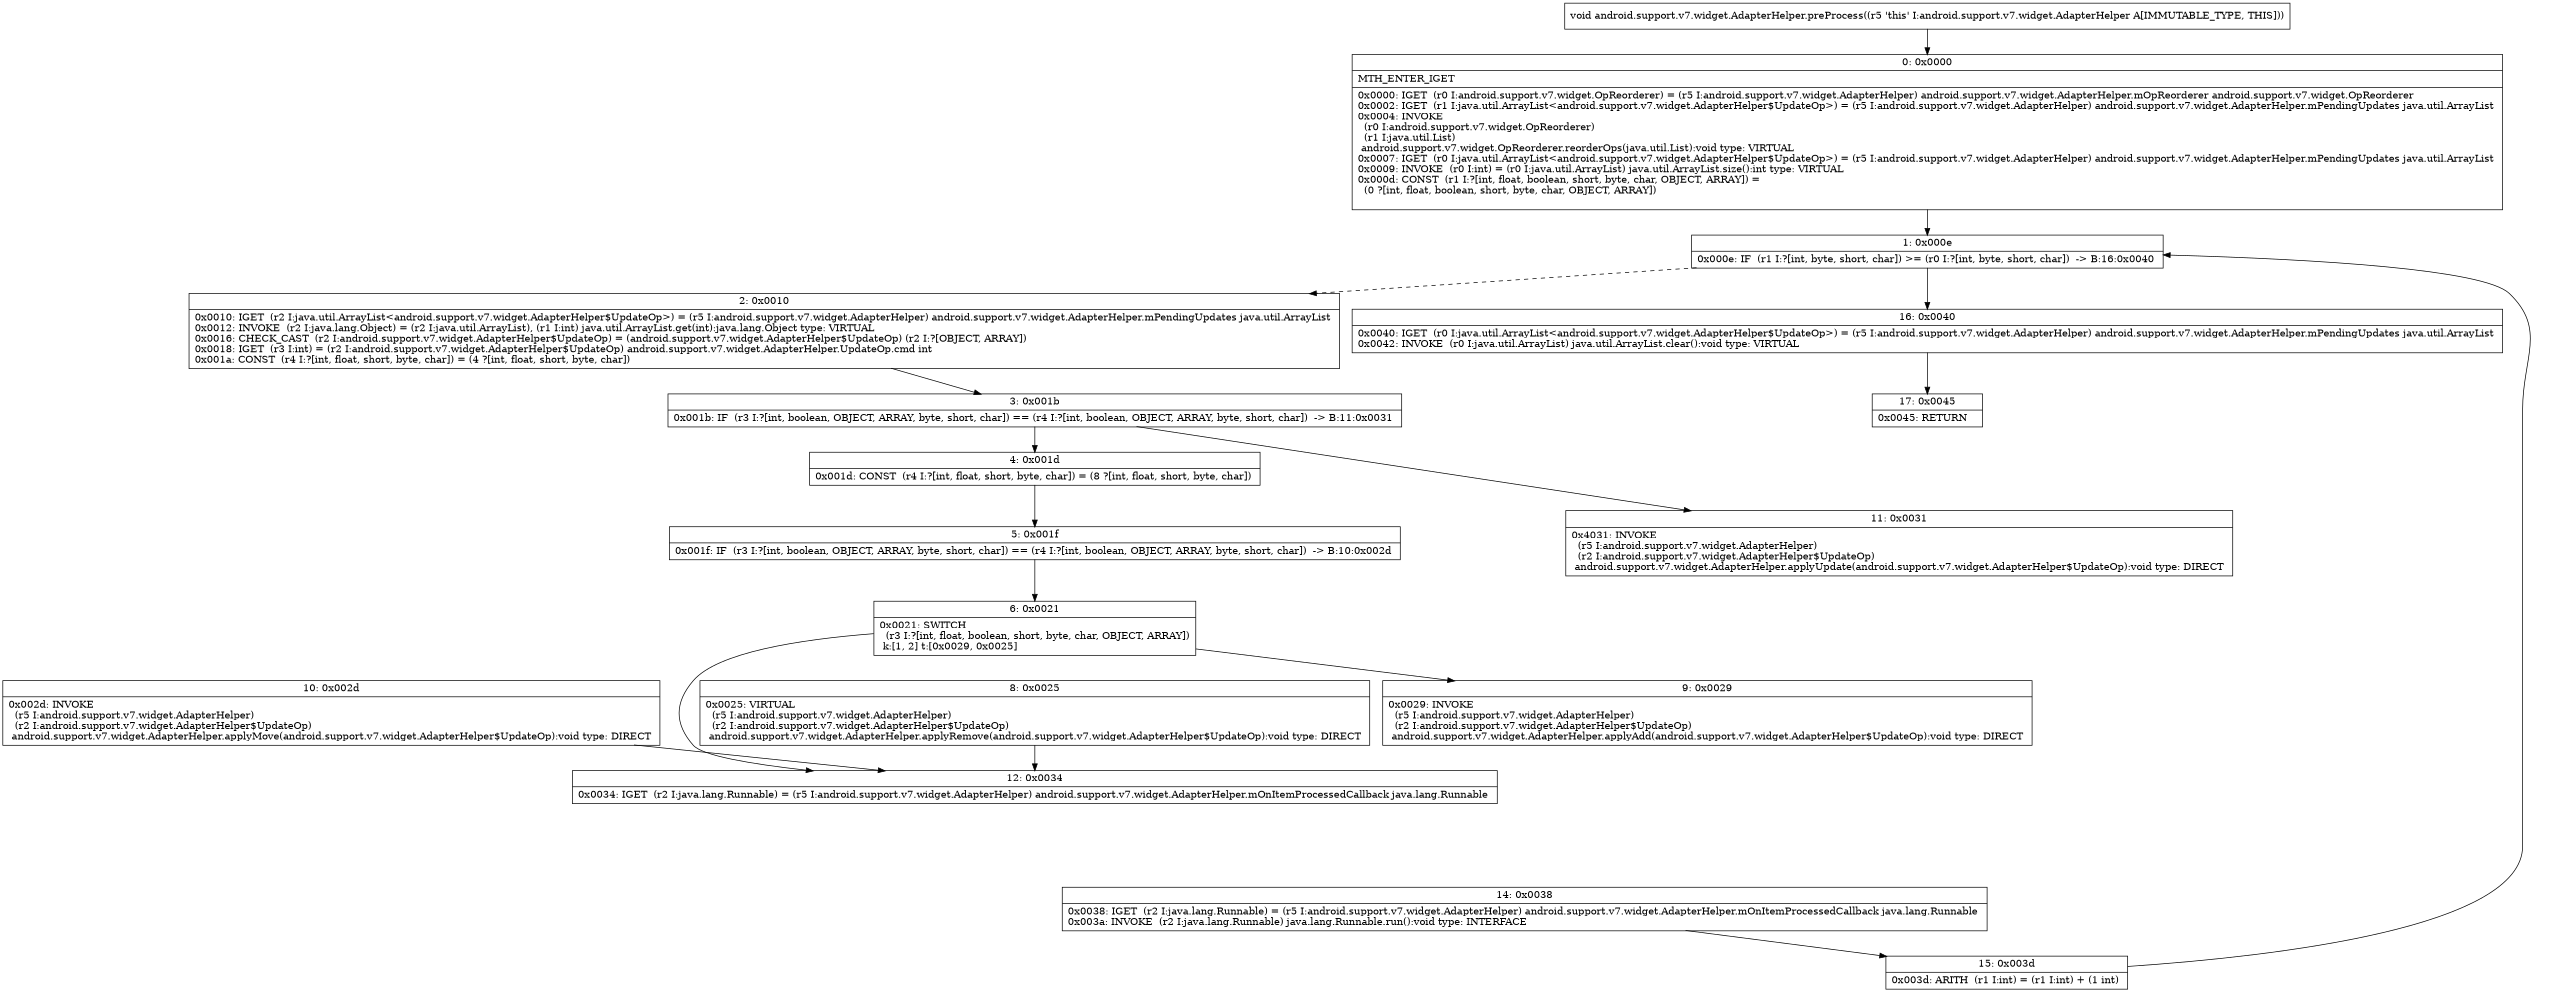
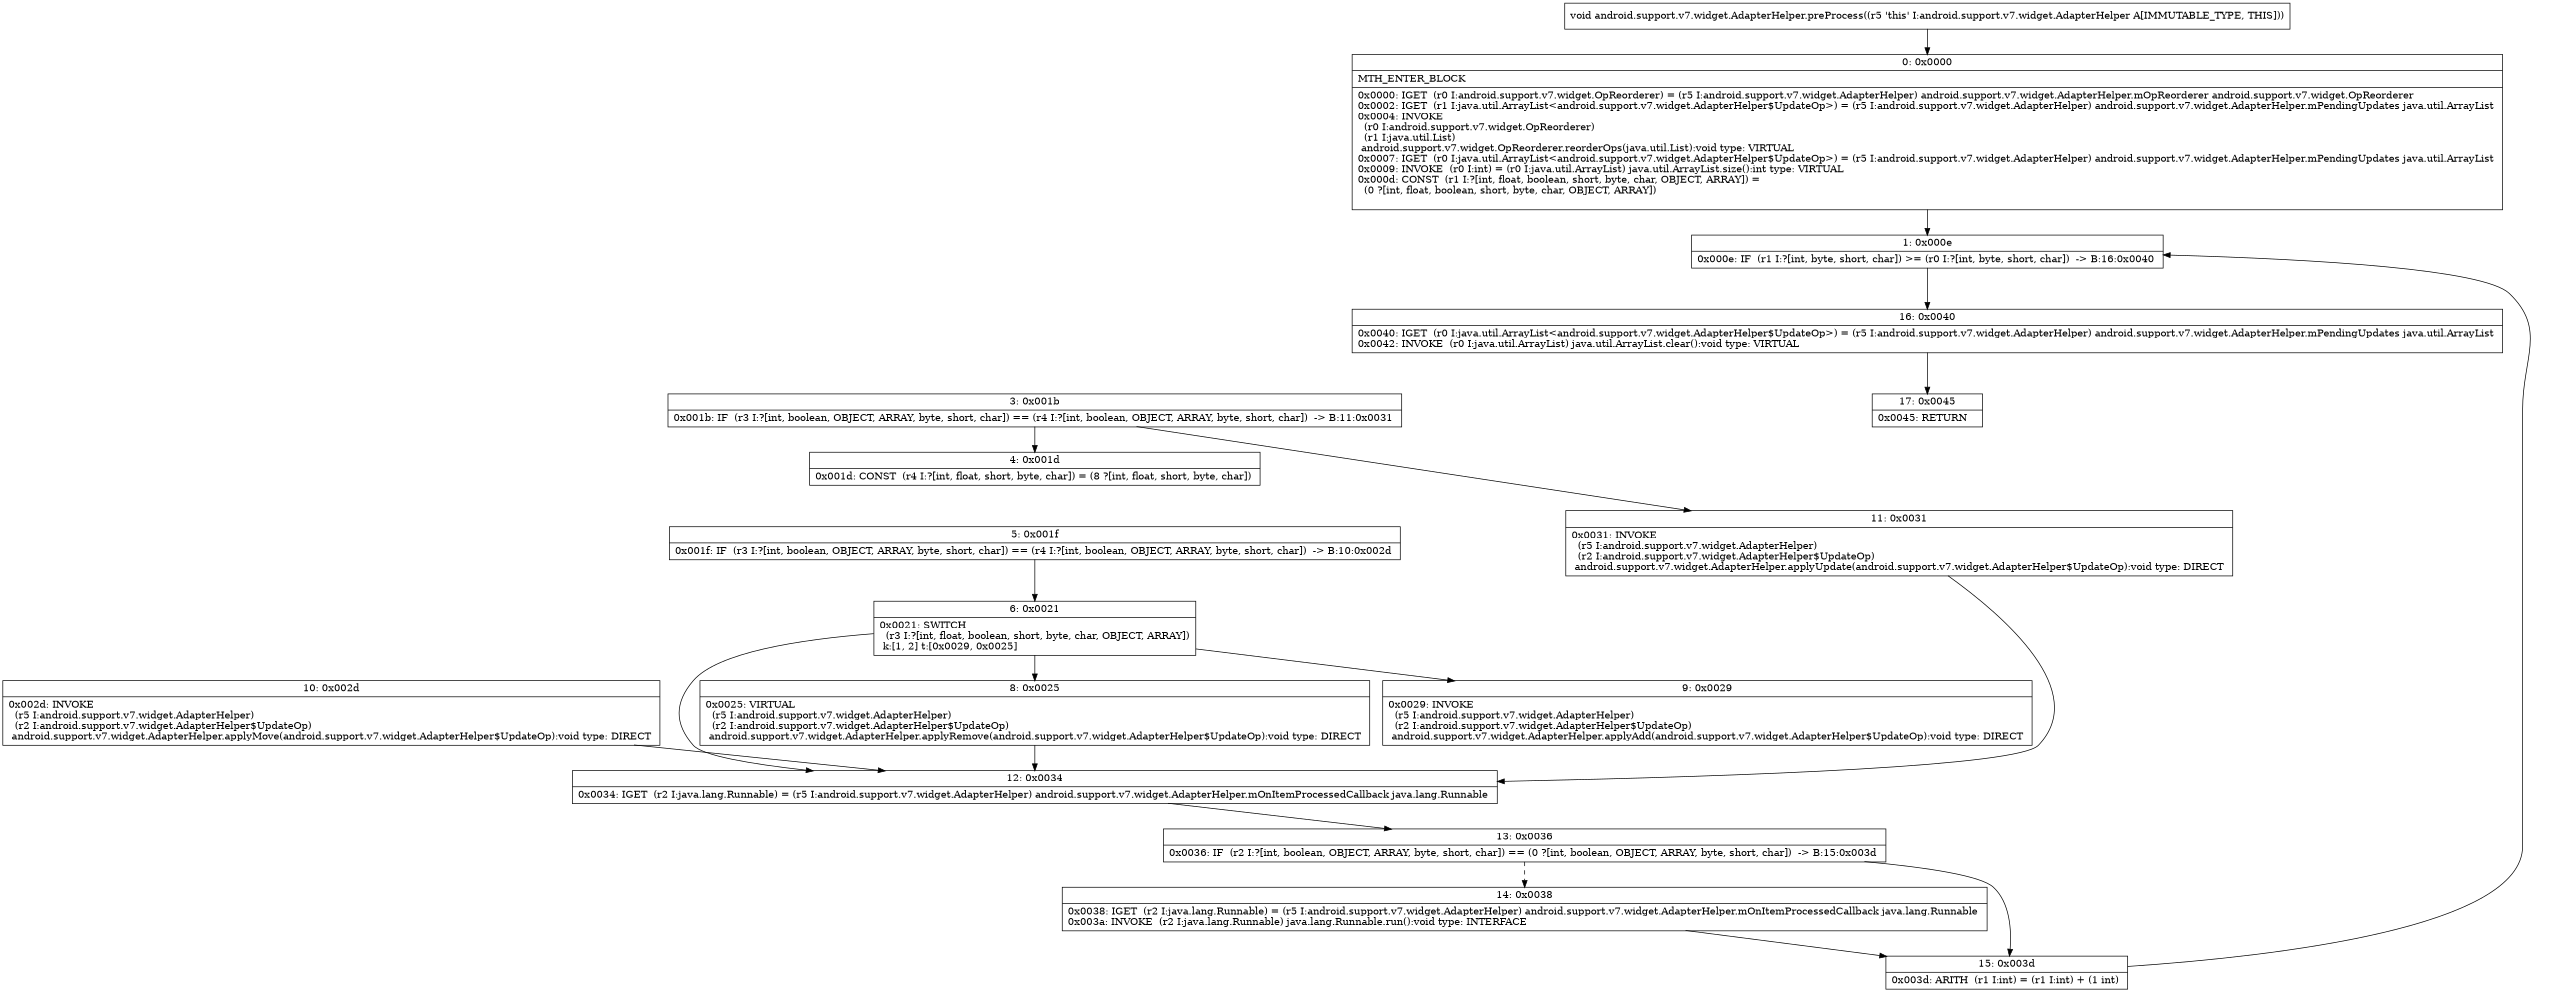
node "0: 0x0000": text "MTH_ENTER_IGET" -> "MTH_ENTER_BLOCK"
node "2: 0x0010": removed
edge "4: 0x001d" -> "5: 0x001f": removed
node "11: 0x0031": text "0x4031: INVOKE" -> "0x0031: INVOKE"
edge "6: 0x0021" -> "8: 0x0025": added
edge "11: 0x0031" -> "12: 0x0034": added
node "13: 0x0036": added
